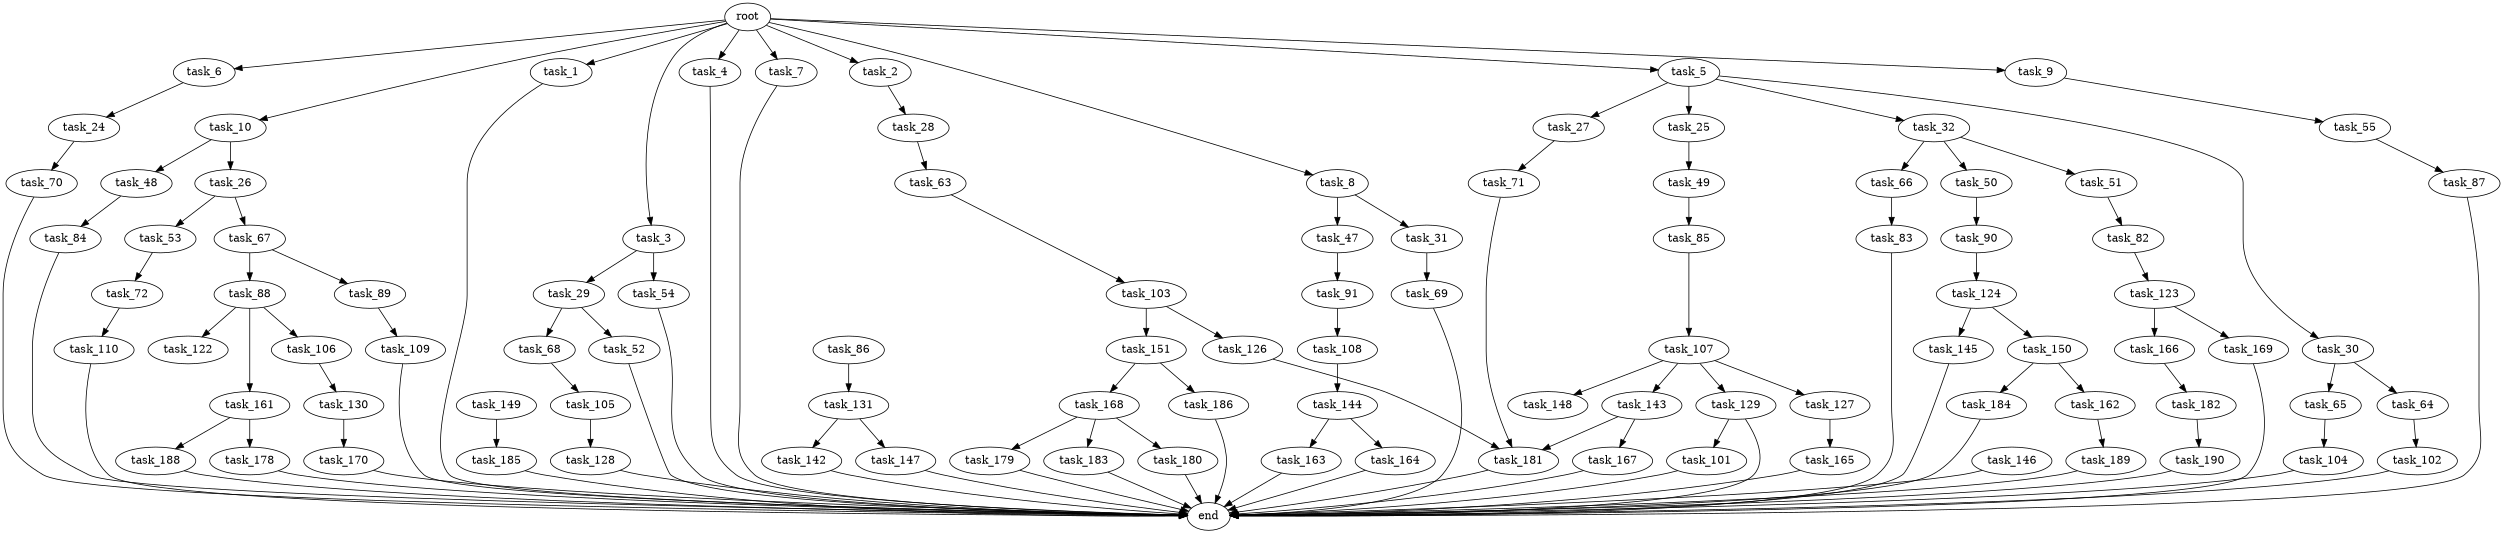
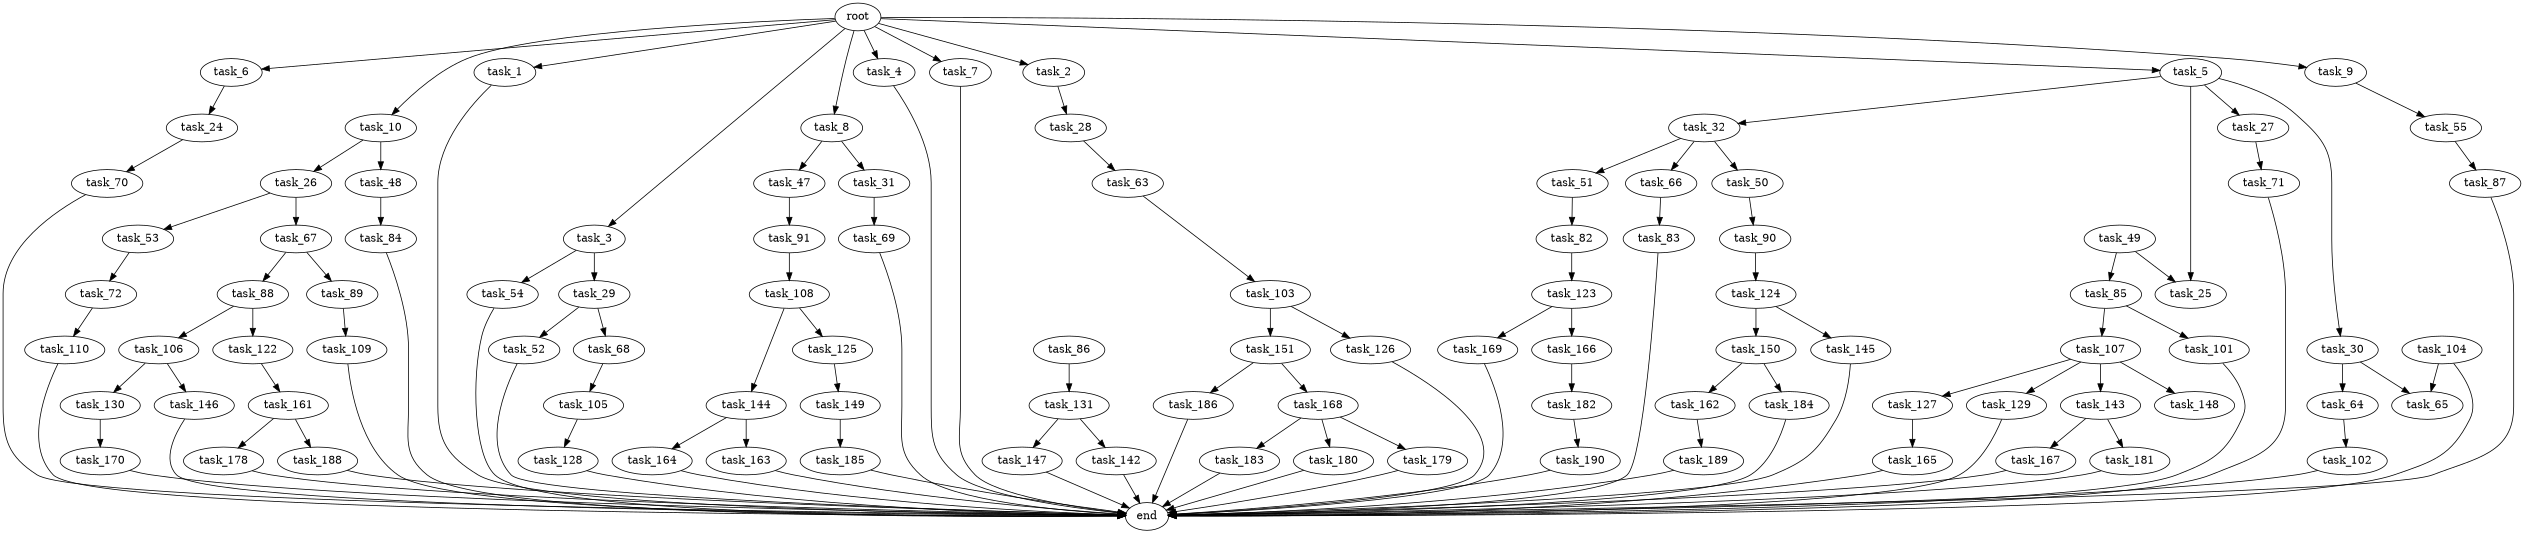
edge "task_25" -> "task_49": reversed
edge "task_71" -> "task_181": now "task_71" -> "end"
edge "task_88" -> "task_161": now "task_122" -> "task_161"
node "task_125": added
edge "task_106" -> "task_146": added
edge "task_126" -> "task_181": now "task_126" -> "end"
edge "task_65" -> "task_104": reversed
edge "task_129" -> "task_101": now "task_85" -> "task_101"
